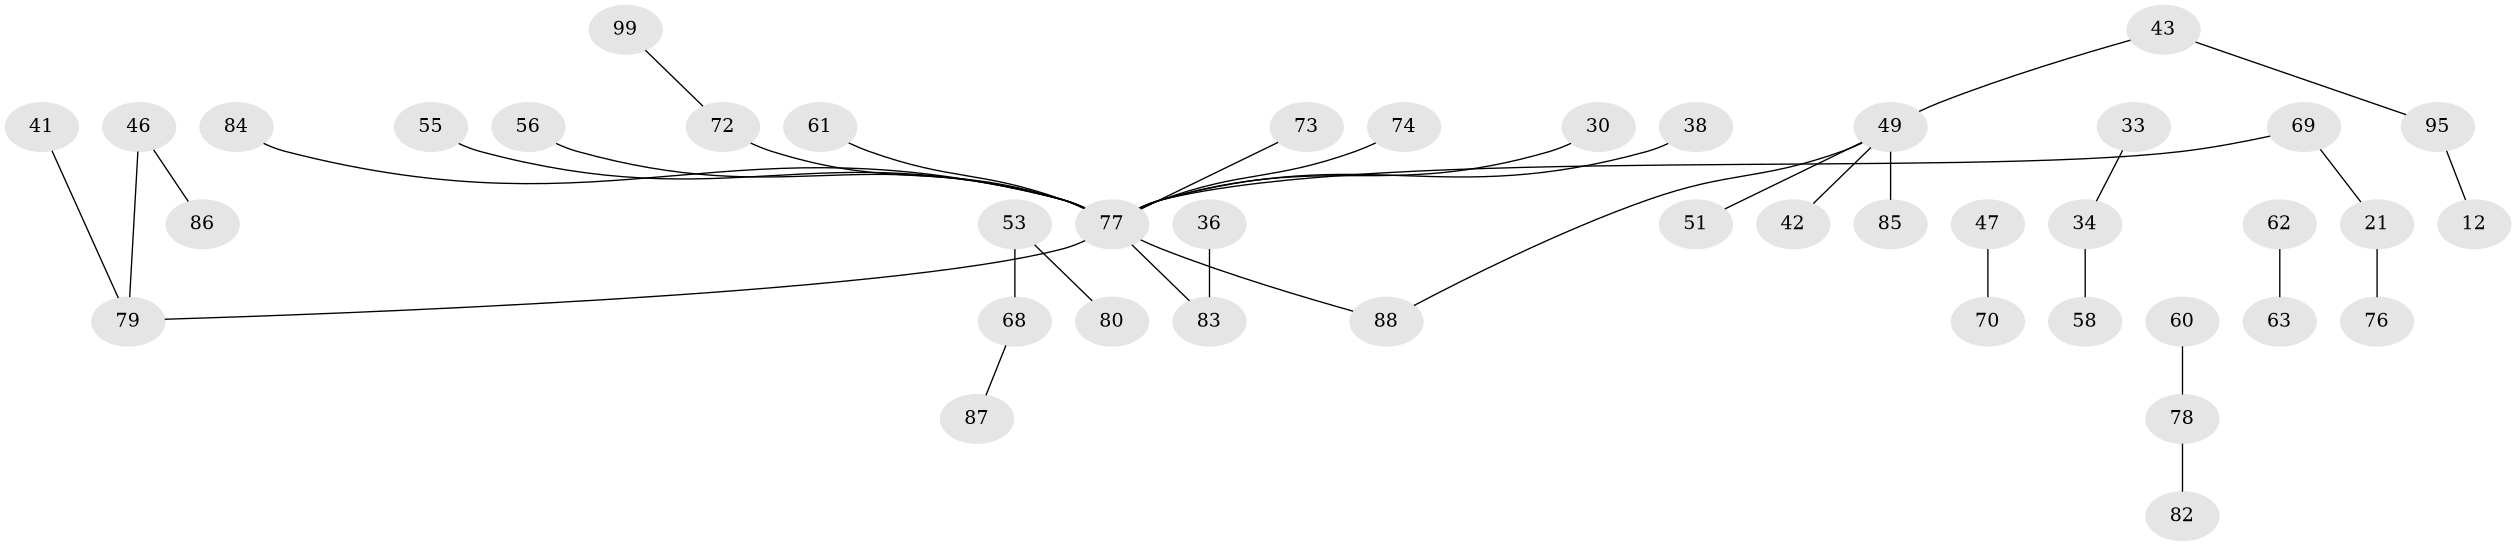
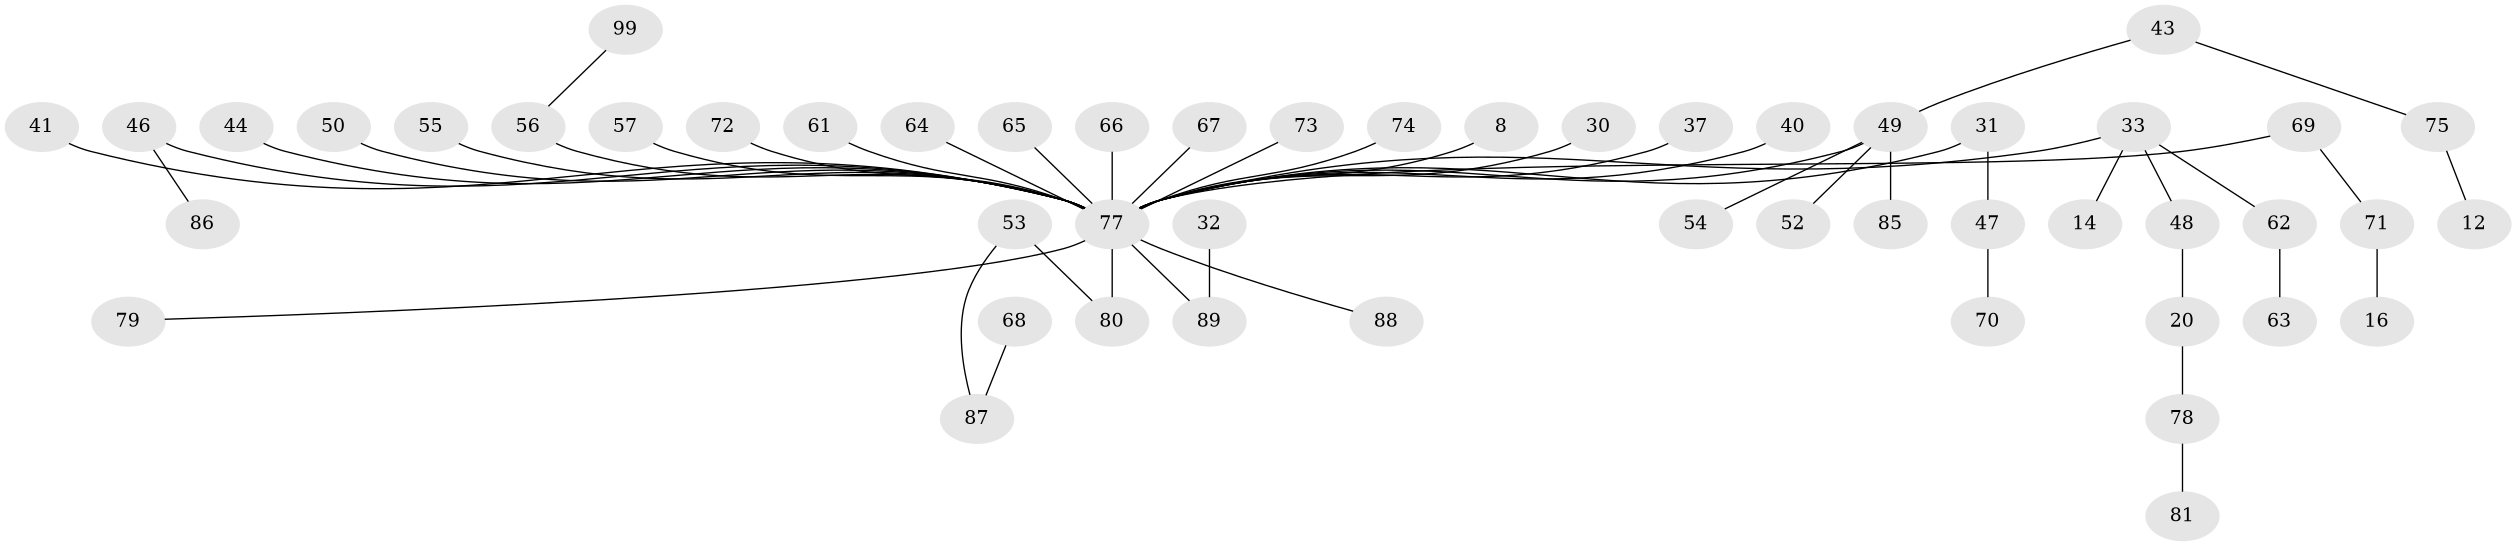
edge "99" -- "72": now "99" -- "56"
node "84": label "84" -> "44"
node "50": added
node "57": added
node "64": added
node "65": added
node "66": added
node "67": added
node "8": added
node "38": label "38" -> "37"
node "40": added
node "31": added
node "95": label "95" -> "75"
edge "33" -- "77": added
edge "33" -- "62": added
edge "49" -- "88": now "49" -- "77"
edge "41" -- "79": now "41" -- "77"
edge "46" -- "79": now "46" -- "77"
node "36": label "36" -> "32"
node "51": label "51" -> "54"
node "42": label "42" -> "52"
node "34": label "34" -> "14"
node "48": added
node "21": label "21" -> "71"
edge "53" -- "68": now "53" -- "87"
edge "77" -- "80": added
node "83": label "83" -> "89"
node "58": removed
node "60": label "60" -> "20"
node "76": label "76" -> "16"
node "82": label "82" -> "81"
